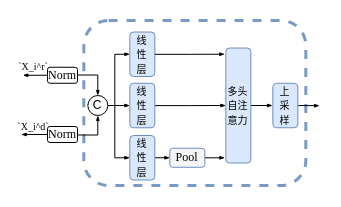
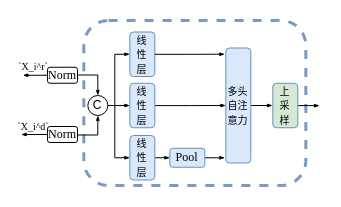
node "上 采 样": fillcolor #dae8fc -> #d5e8d4
node "Pool": fillcolor #f5f5f5 -> #dae8fc
